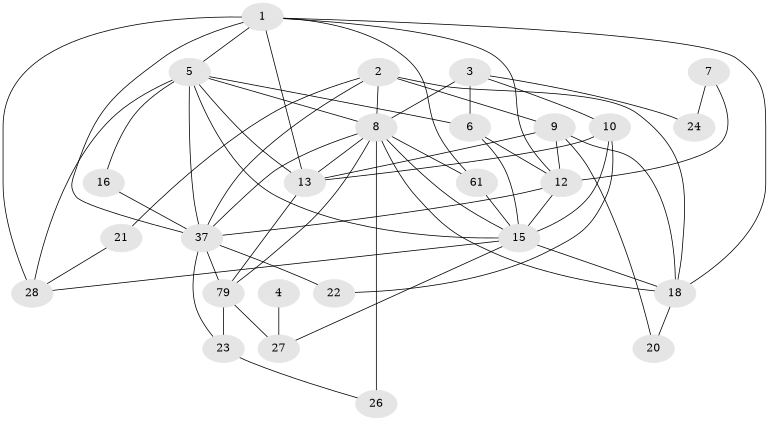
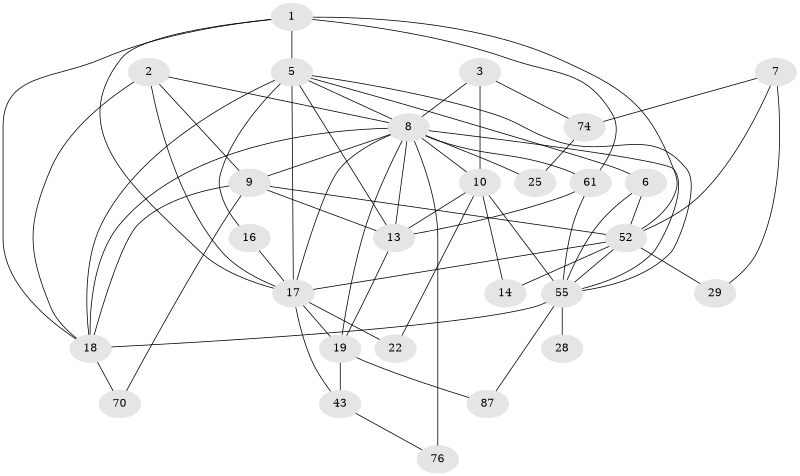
edge "1" -- "28": removed
edge "3" -- "6": removed
edge "1" -- "13": now "61" -- "13"
node "24": label "24" -> "74"
edge "5" -- "28": now "5" -- "18"
edge "8" -- "9": added
edge "8" -- "10": added
node "25": added
node "12": label "12" -> "52"
node "21": removed
node "37": label "37" -> "17"
node "15": label "15" -> "55"
node "79": label "79" -> "19"
node "4": removed
node "14": added
node "29": added
node "23": label "23" -> "43"
node "27": label "27" -> "87"
node "20": label "20" -> "70"
node "26": label "26" -> "76"
